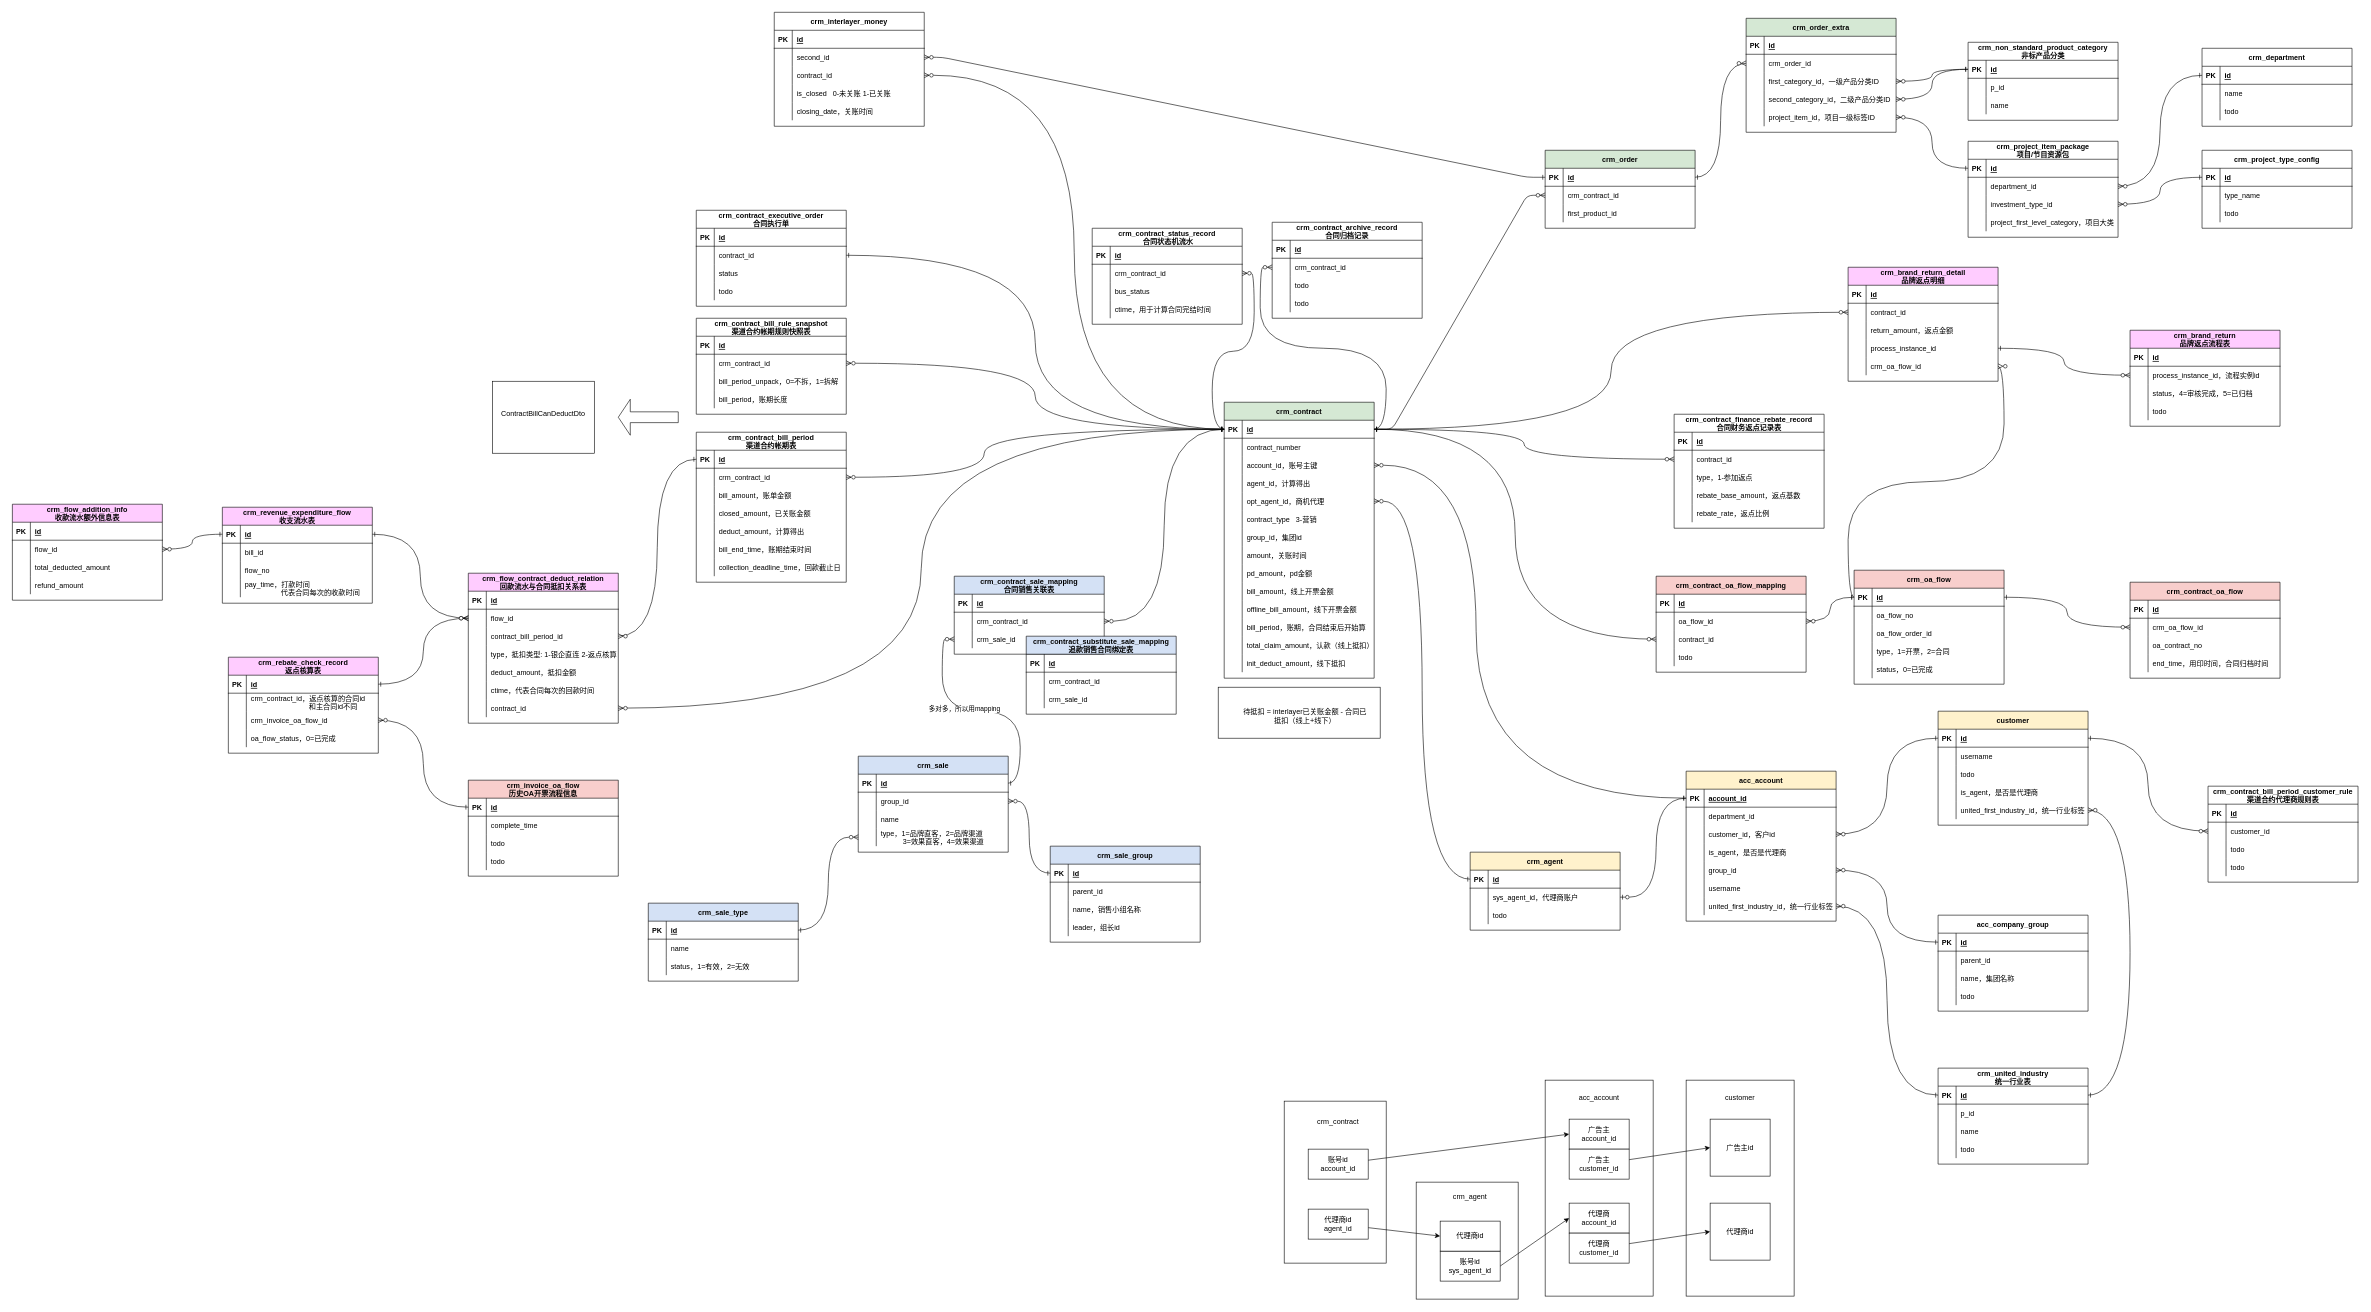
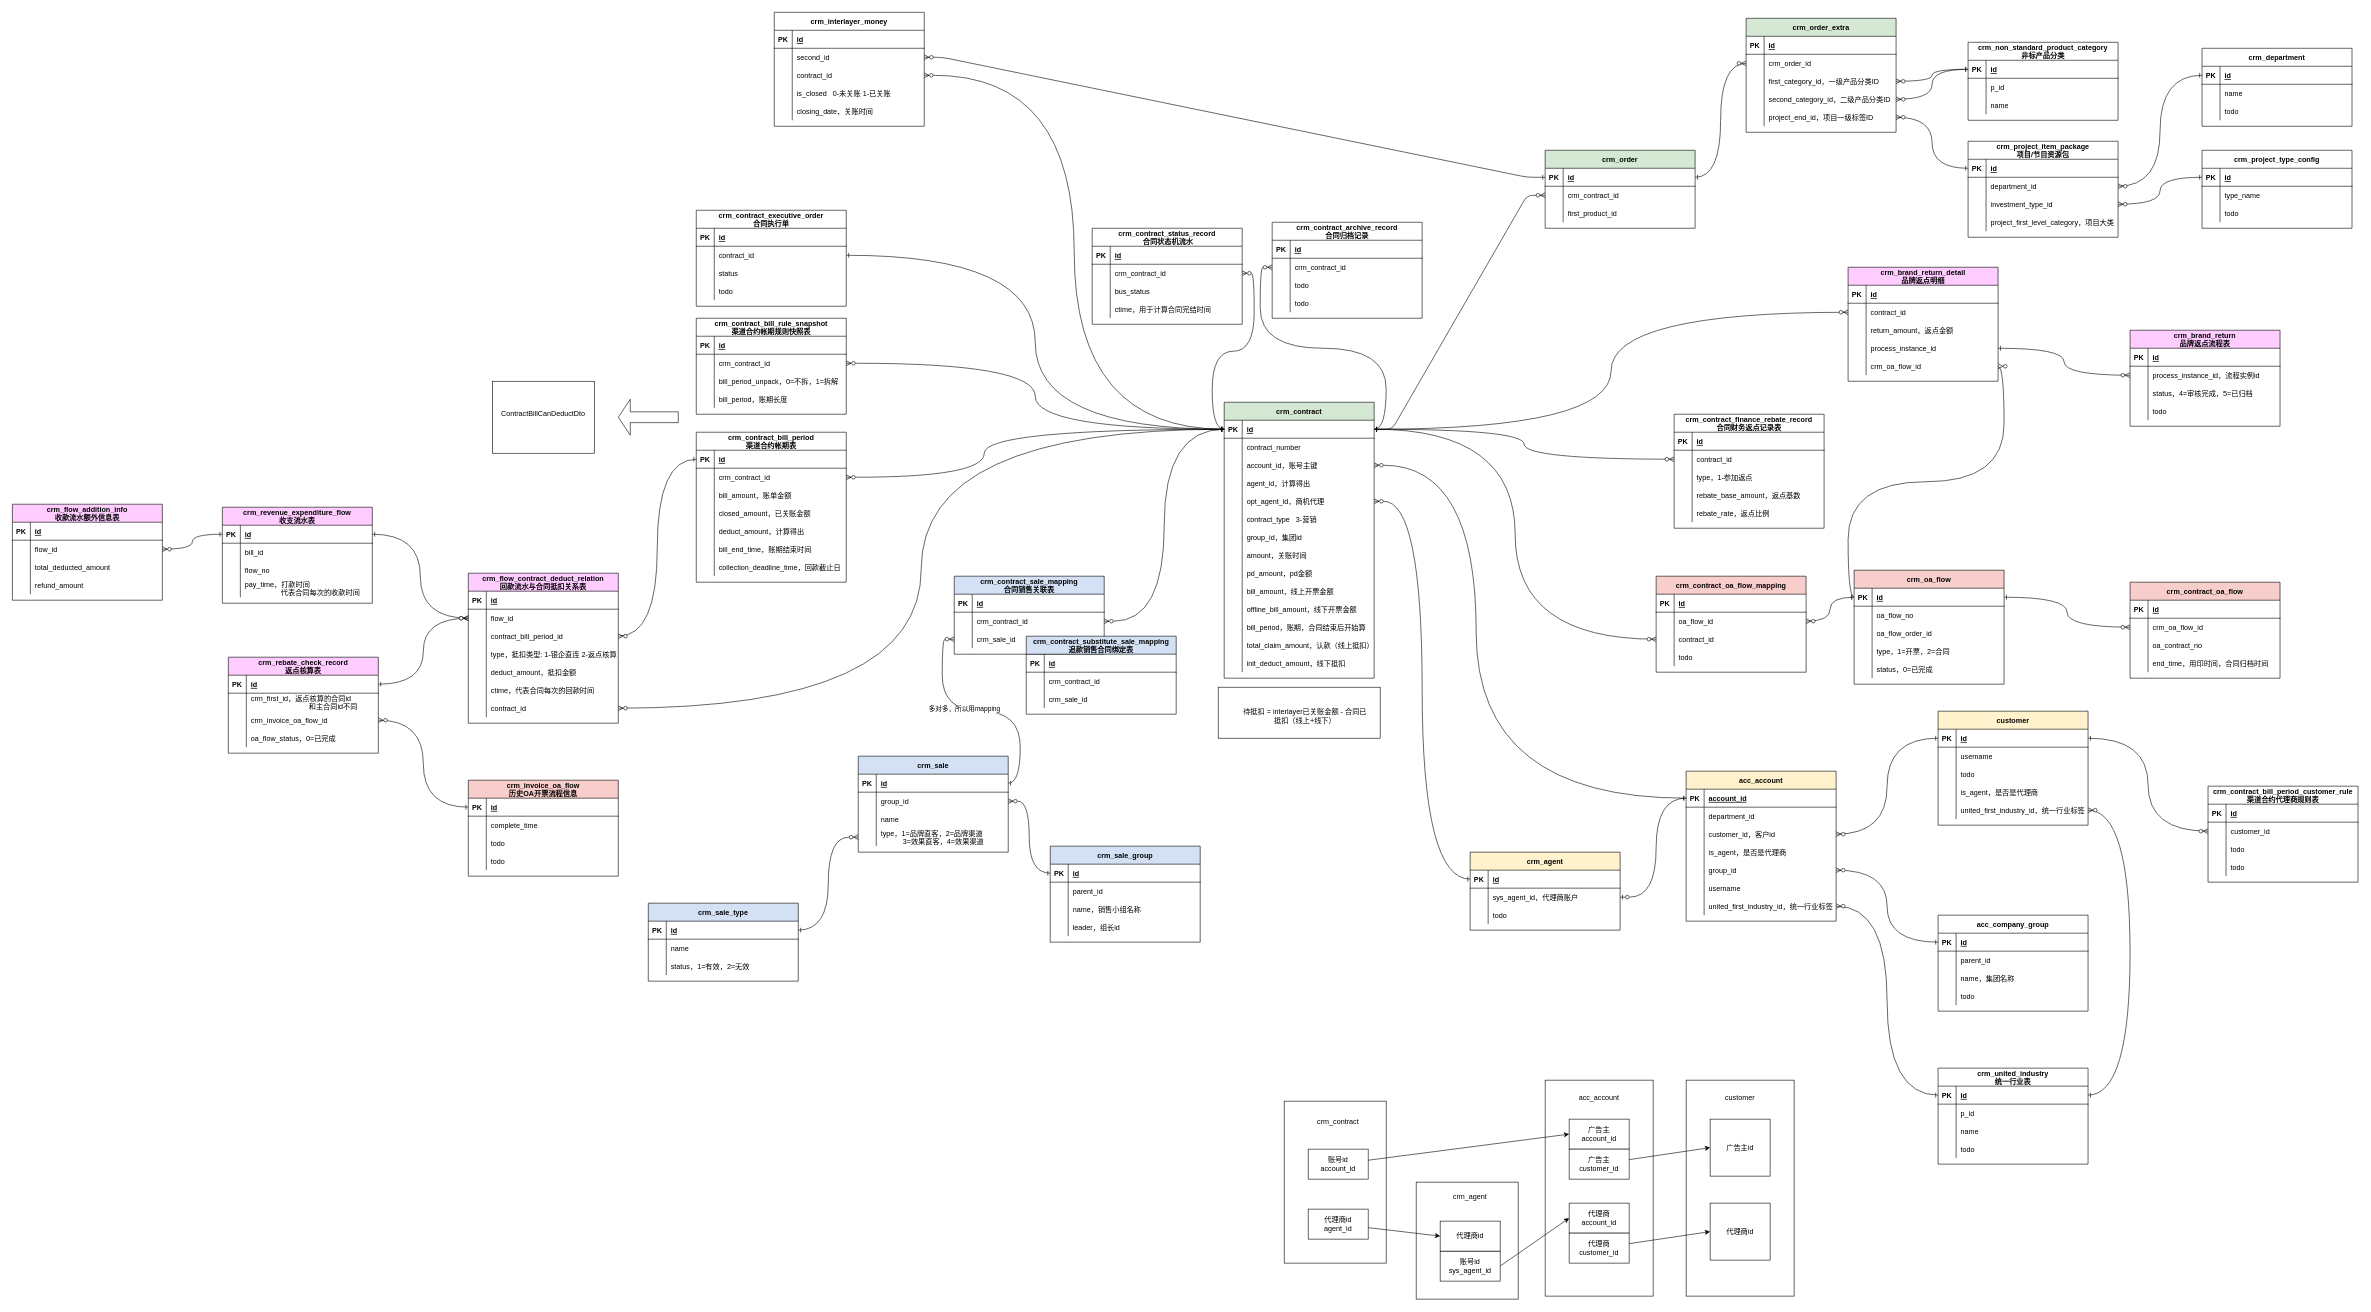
node "project_item_id，项目一级标签ID": label "project_item_id，项目一级标签ID" -> "project_end_id，项目一级标签ID"
node "crm_contract_id，返点核算的合同id 和主合同id不同": label "crm_contract_id，返点核算的合同id 和主合同id不同" -> "crm_first_id，返点核算的合同id 和主合同id不同"
